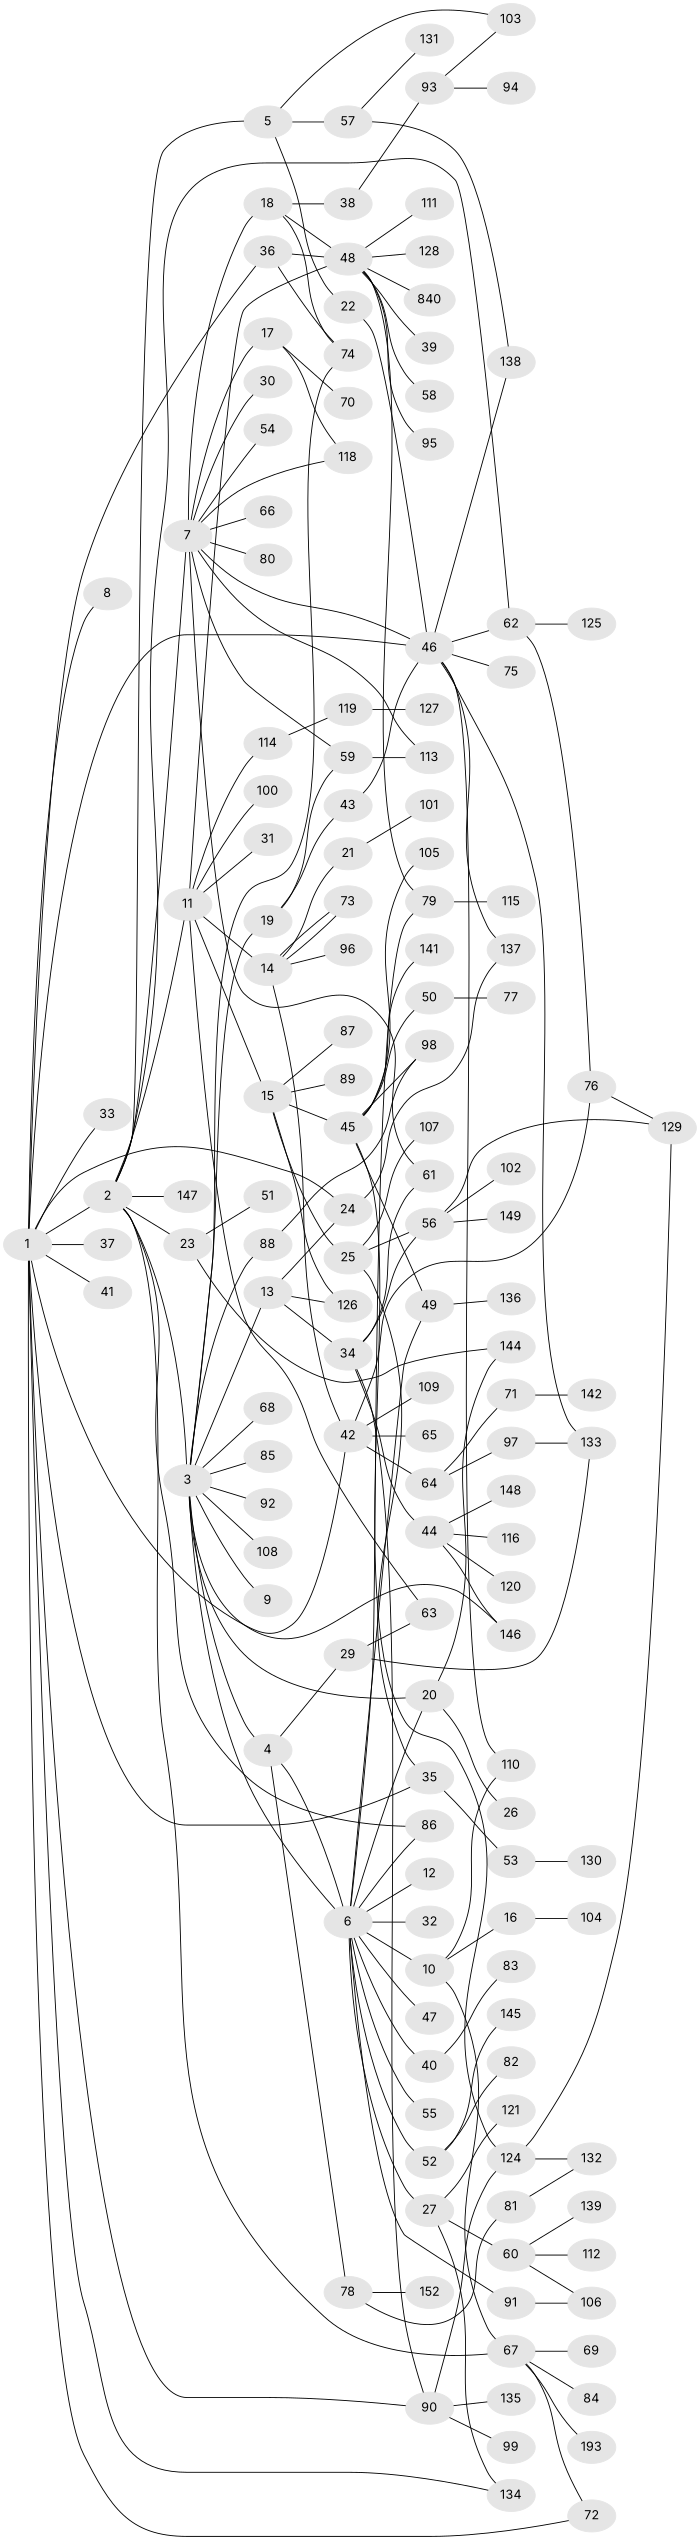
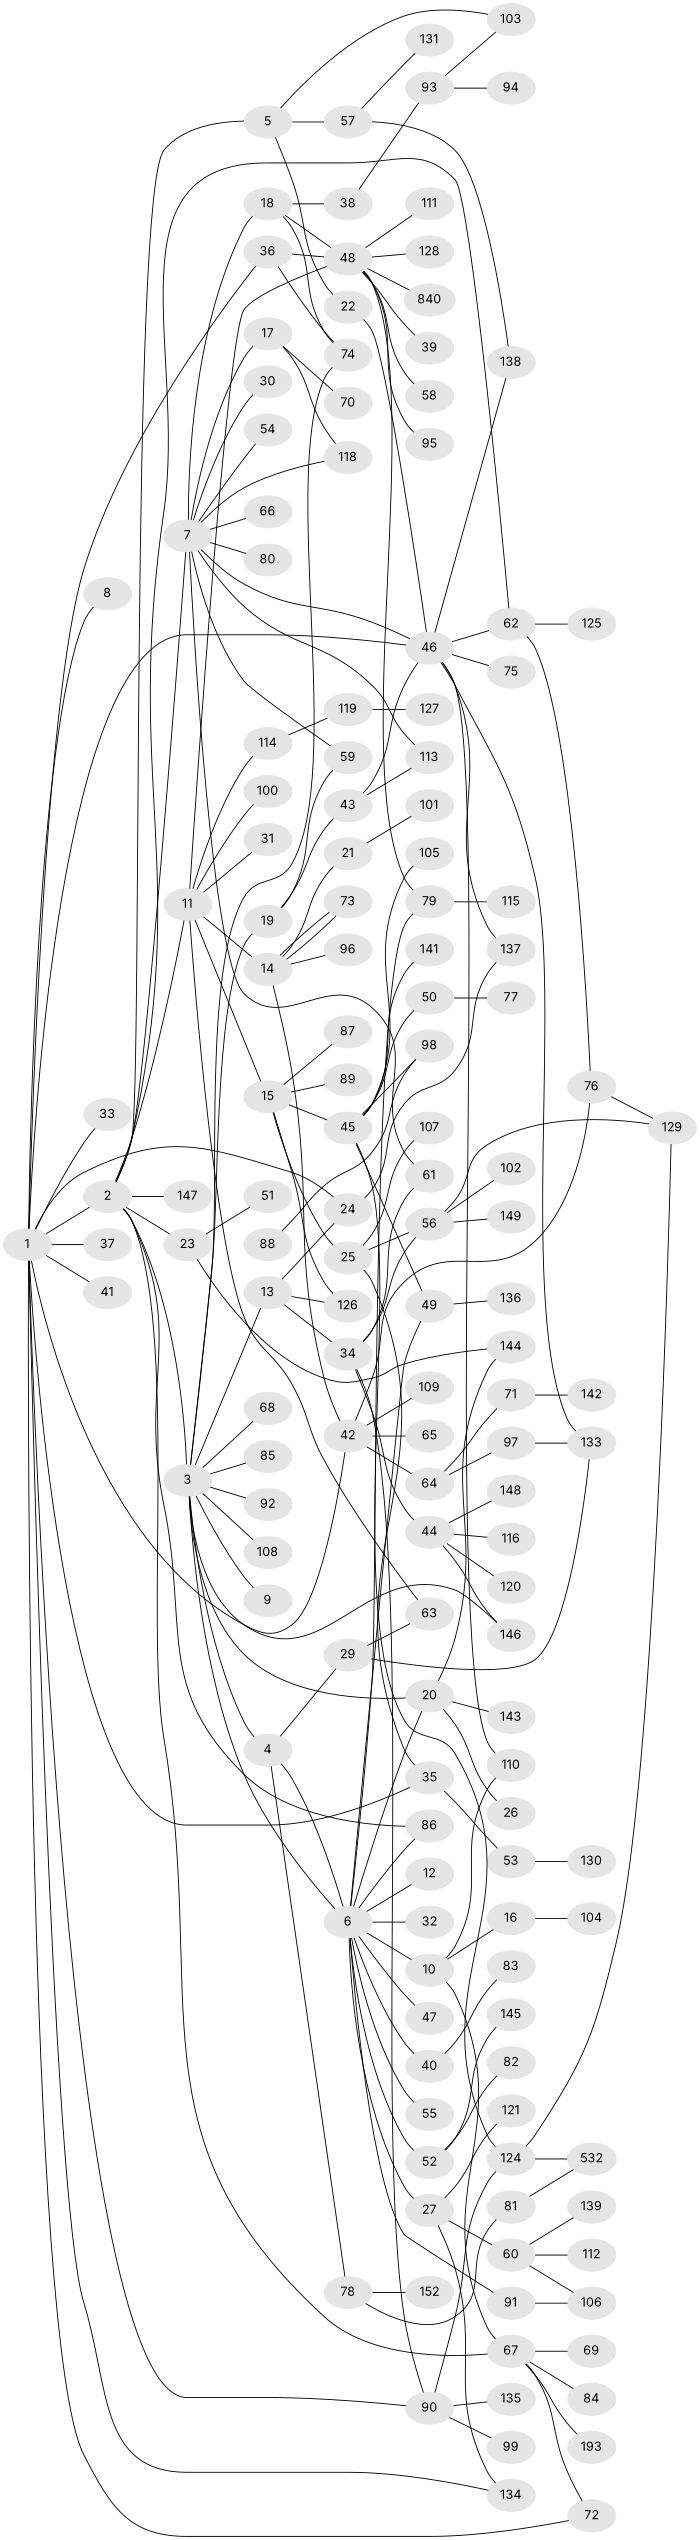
edge "59" -- "113": now "43" -- "113"
edge "88" -- "3": removed
node "143": added
node "132": label "132" -> "532"
